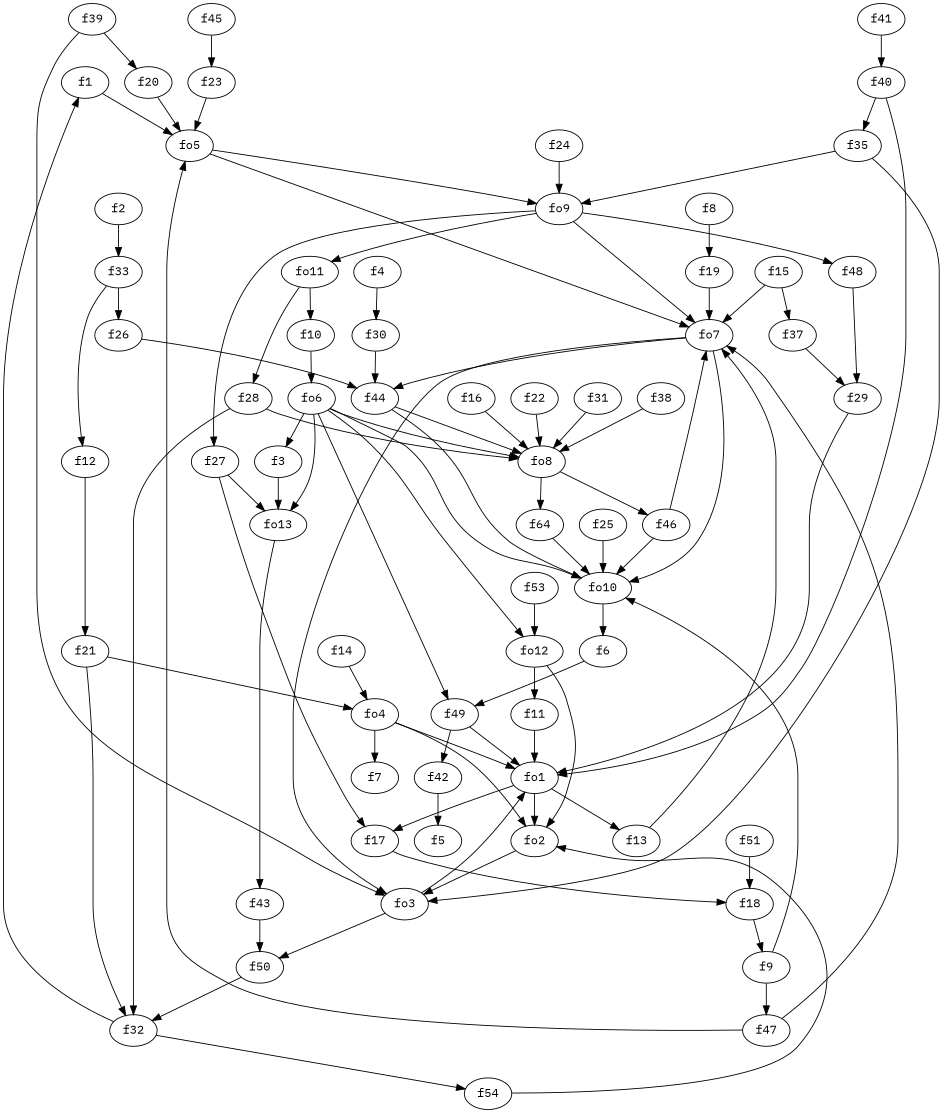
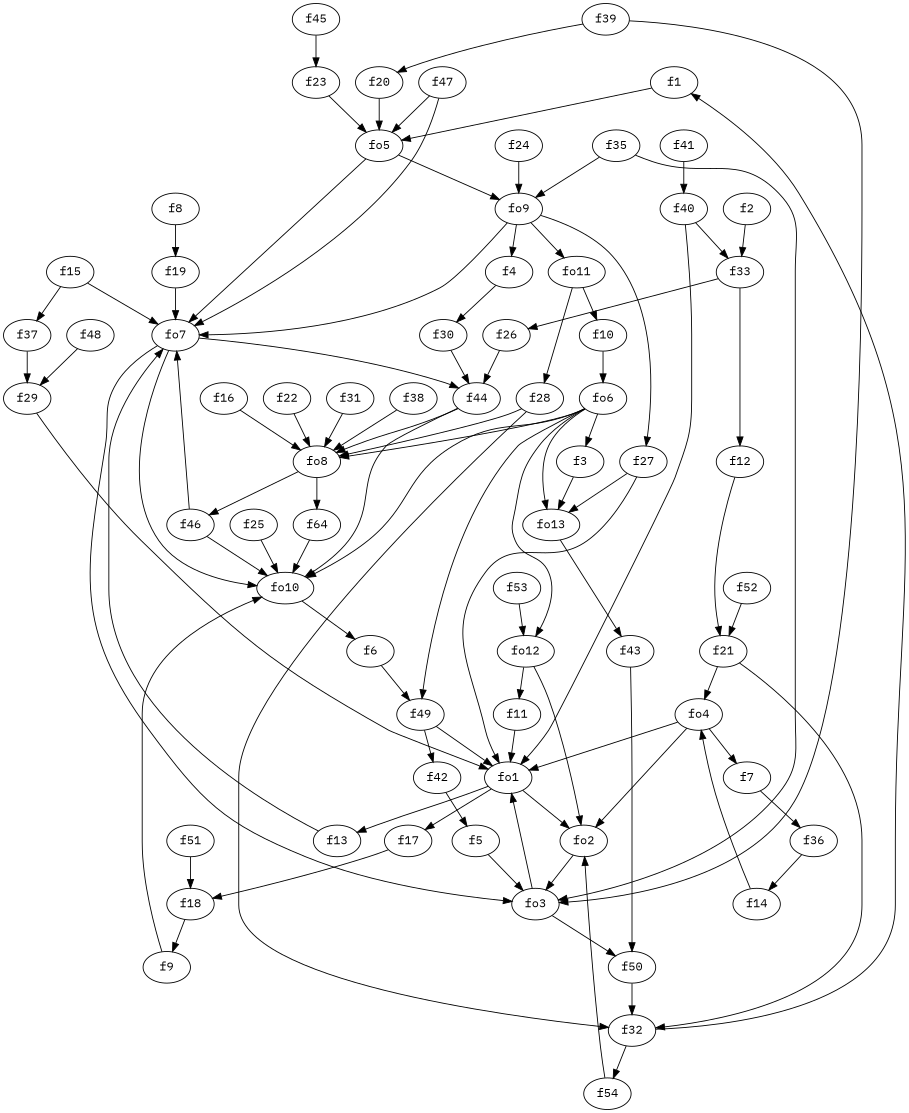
edge "f40" -> "f35": now "f40" -> "f33"
edge "fo9" -> "f48": now "fo9" -> "f4"
node "f52": added
edge "f27" -> "f17": now "f27" -> "fo1"
node "f36": added
edge "f5" -> "fo3": added
edge "f9" -> "f47": removed
